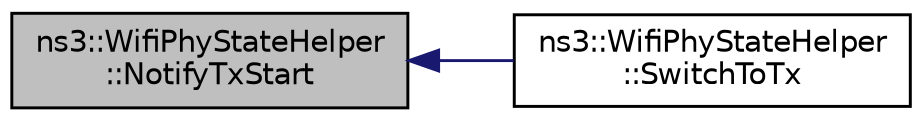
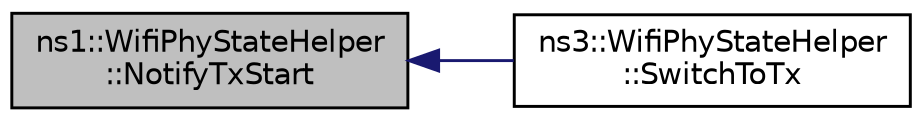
node "ns3::WifiPhyStateHelper ::NotifyTxStart": label "ns3::WifiPhyStateHelper ::NotifyTxStart" -> "ns1::WifiPhyStateHelper ::NotifyTxStart"
